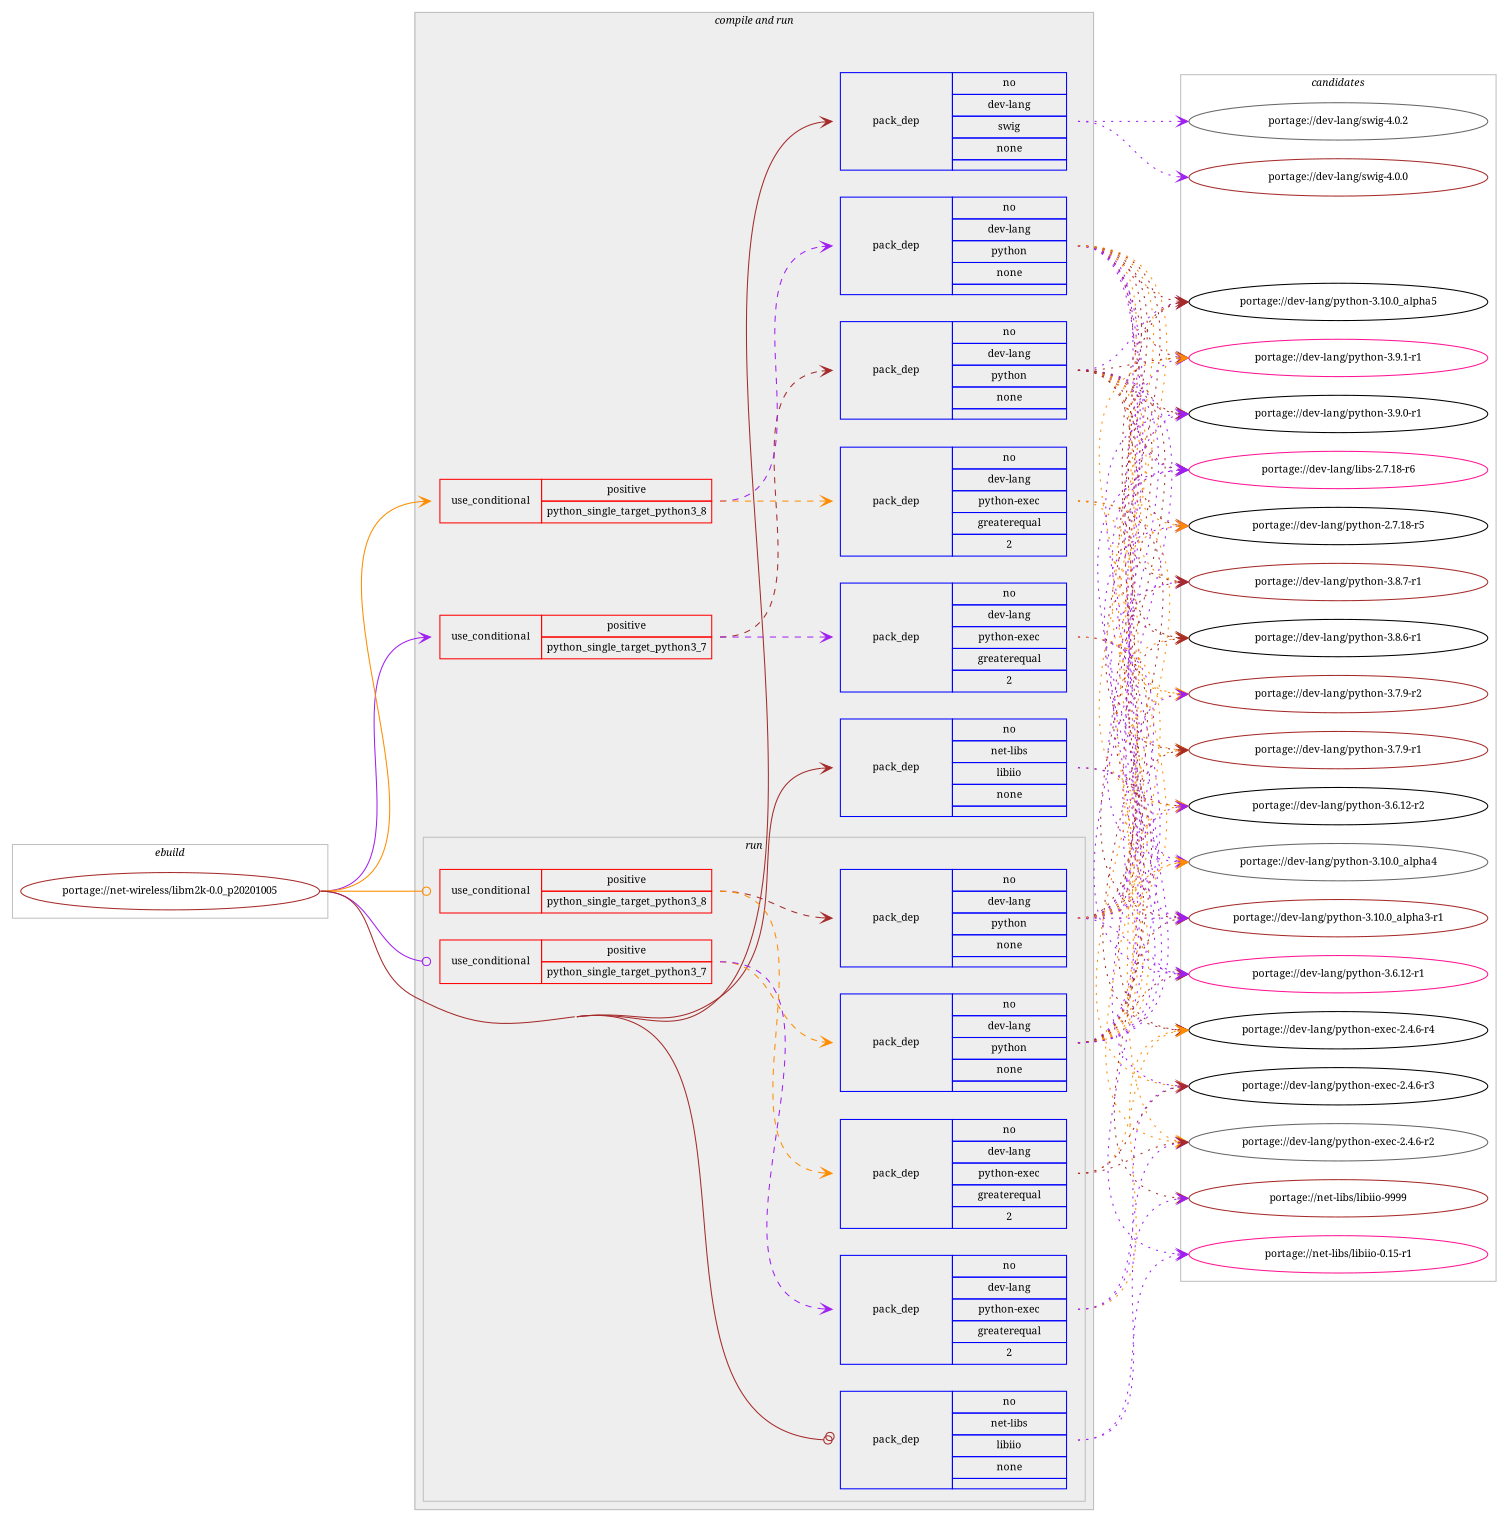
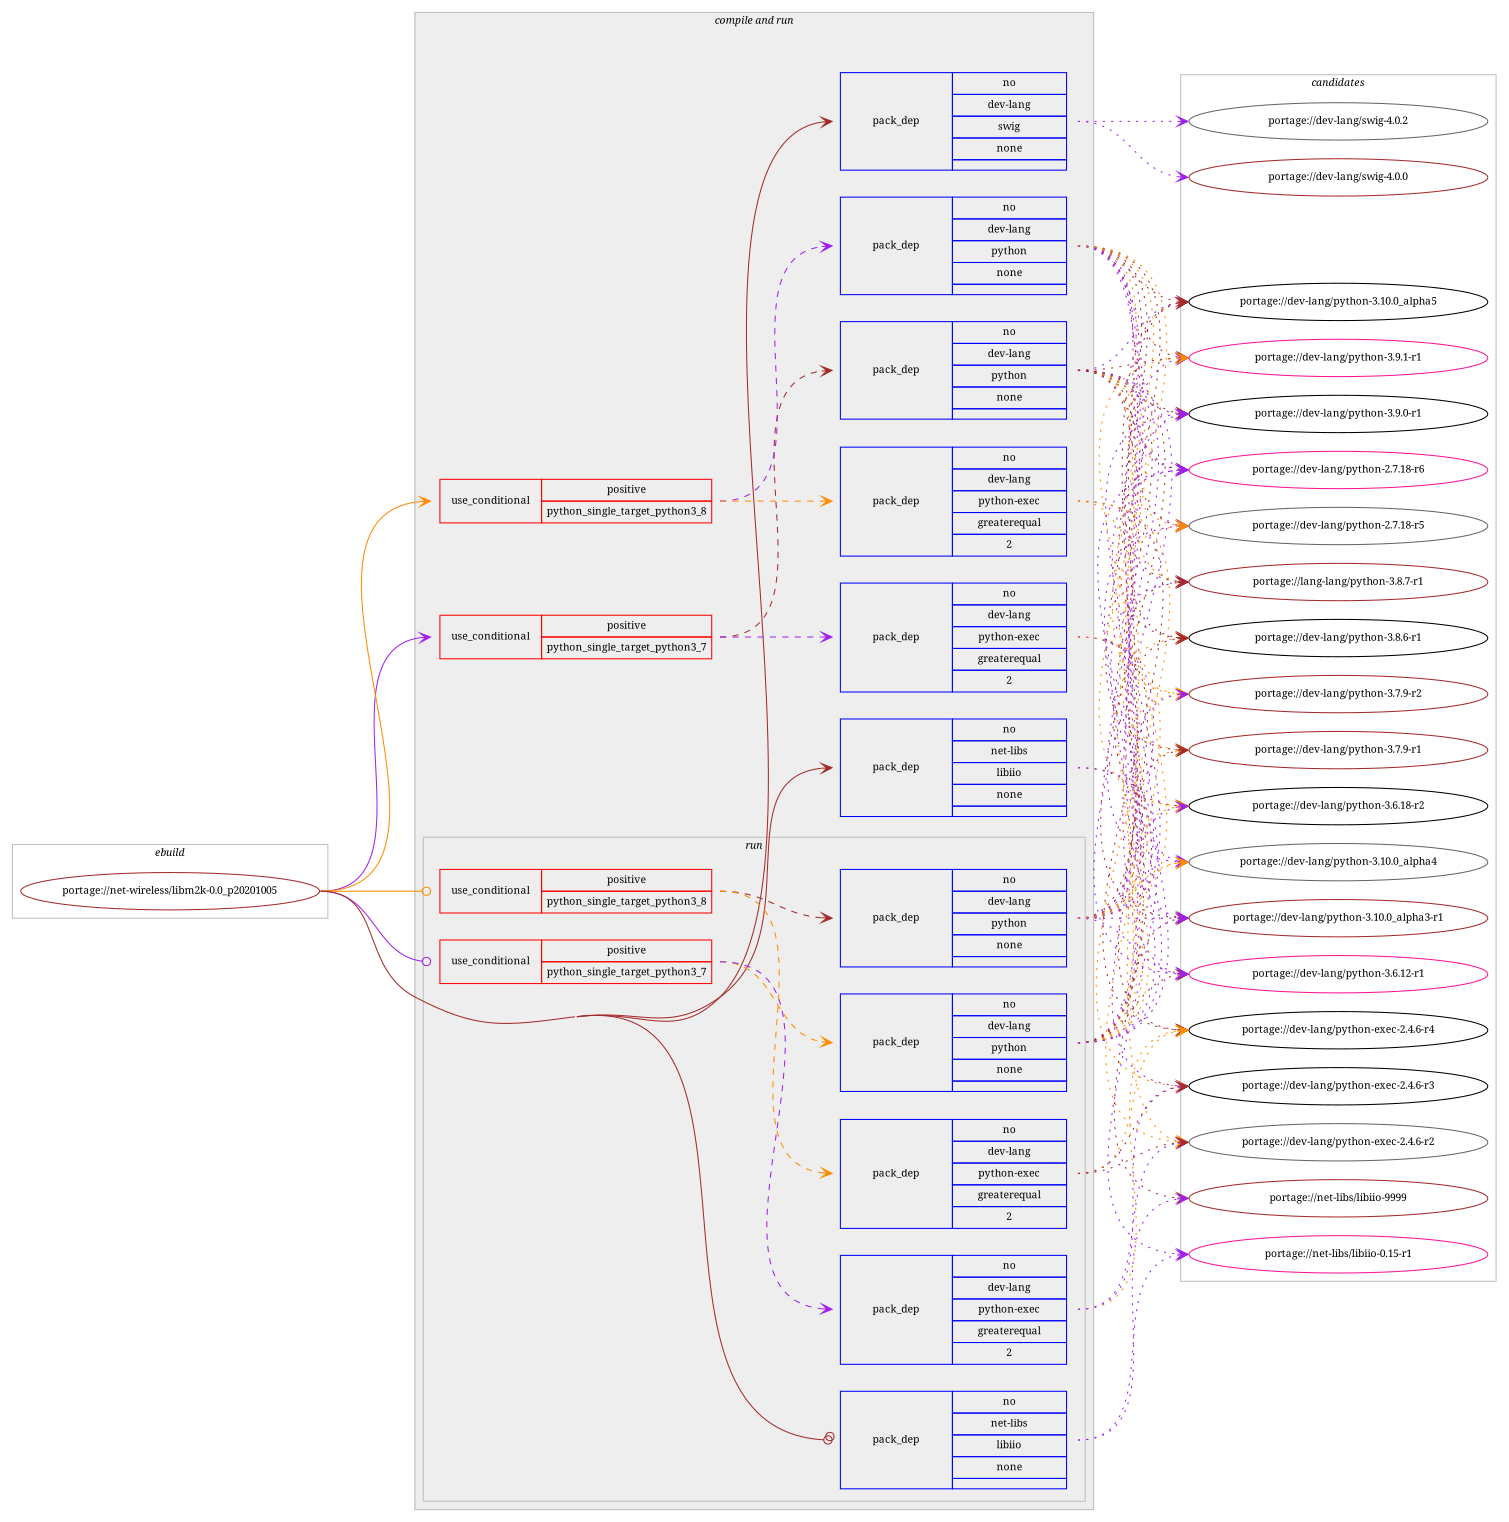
node "portage://dev-lang/libs-2.7.18-r6": label "portage://dev-lang/libs-2.7.18-r6" -> "portage://dev-lang/python-2.7.18-r6"
node "portage://dev-lang/python-2.7.18-r5": color black -> gray40
node "portage://dev-lang/python-3.8.7-r1": label "portage://dev-lang/python-3.8.7-r1" -> "portage://lang-lang/python-3.8.7-r1"
node "portage://dev-lang/python-3.6.12-r2": label "portage://dev-lang/python-3.6.12-r2" -> "portage://dev-lang/python-3.6.18-r2"
